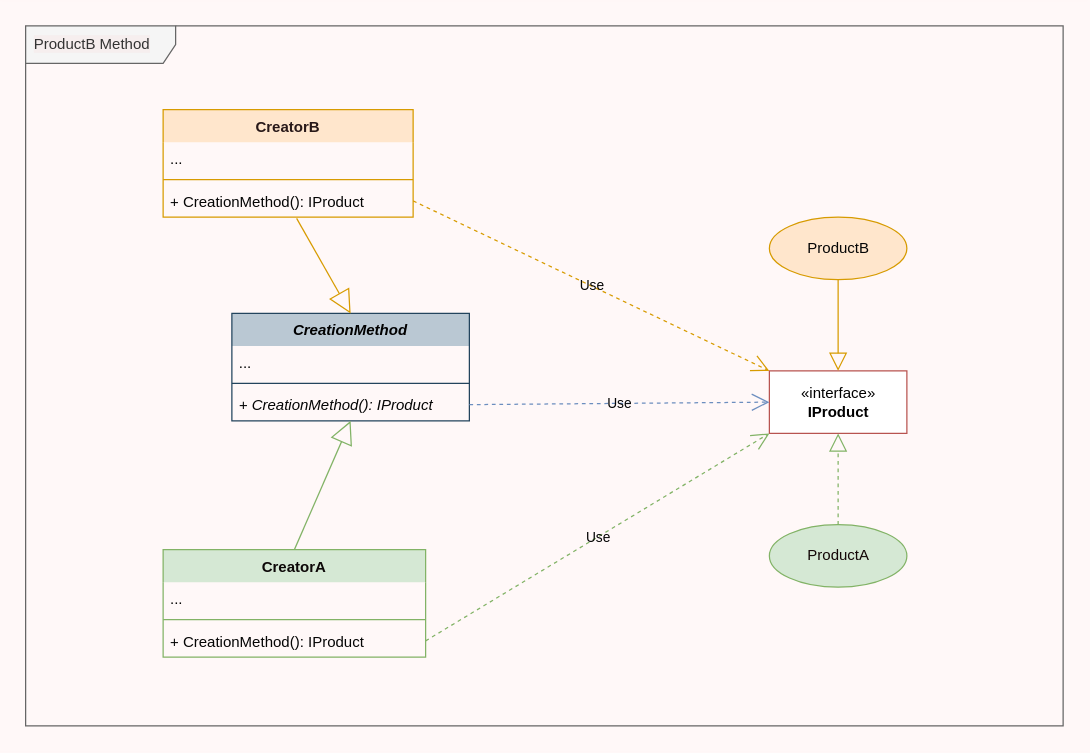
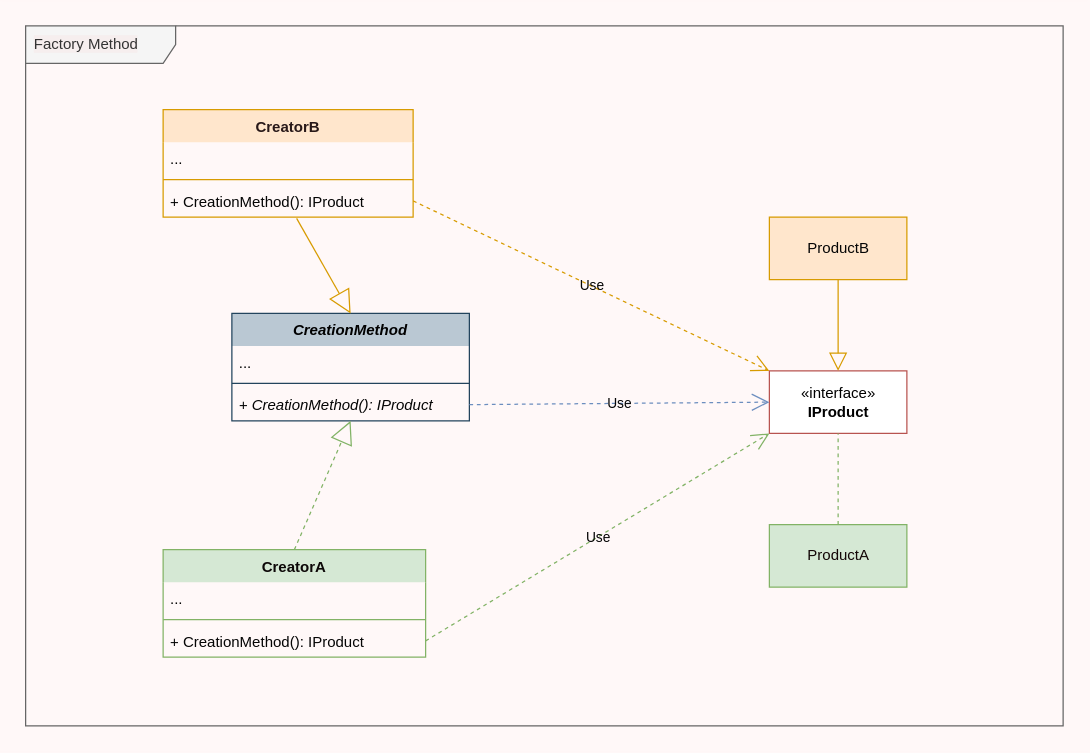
node "ProductB Method": label "ProductB Method" -> "Factory Method"
node "ProductB": shape ellipse -> rectangle
edge "ProductA" -> "«interface» IProduct": arrowhead block -> none
edge "CreatorA" -> "CreationMethod": style solid -> dashed
node "ProductA": shape ellipse -> rectangle
